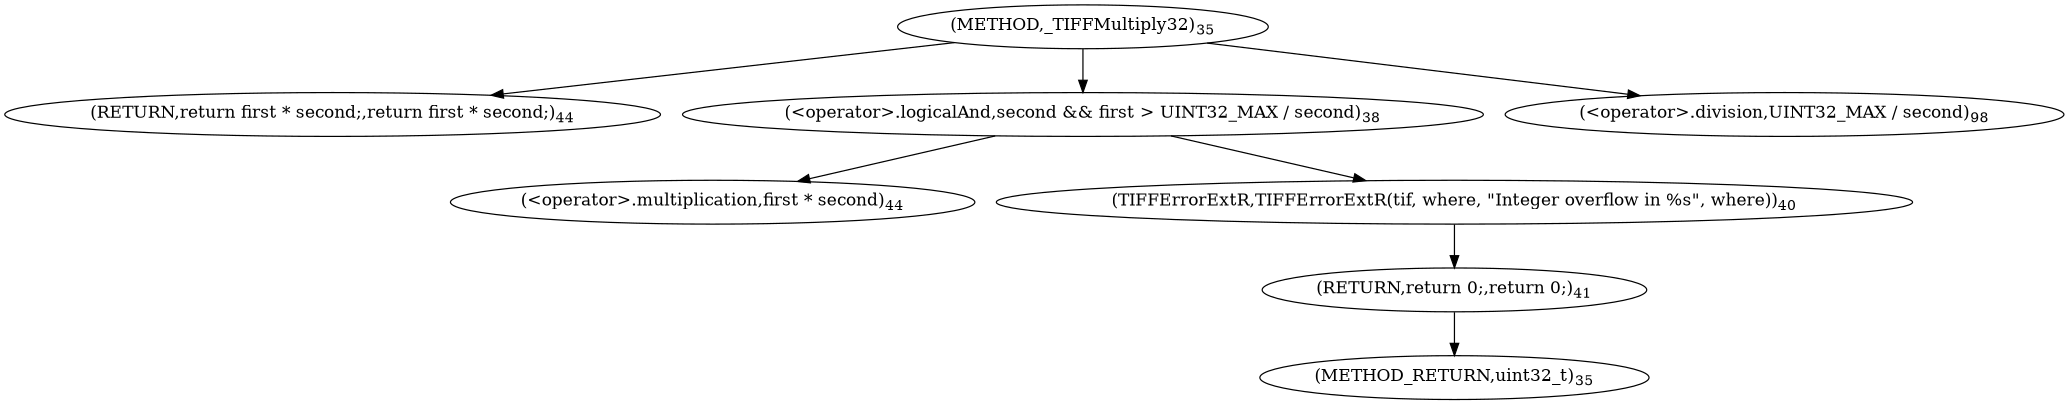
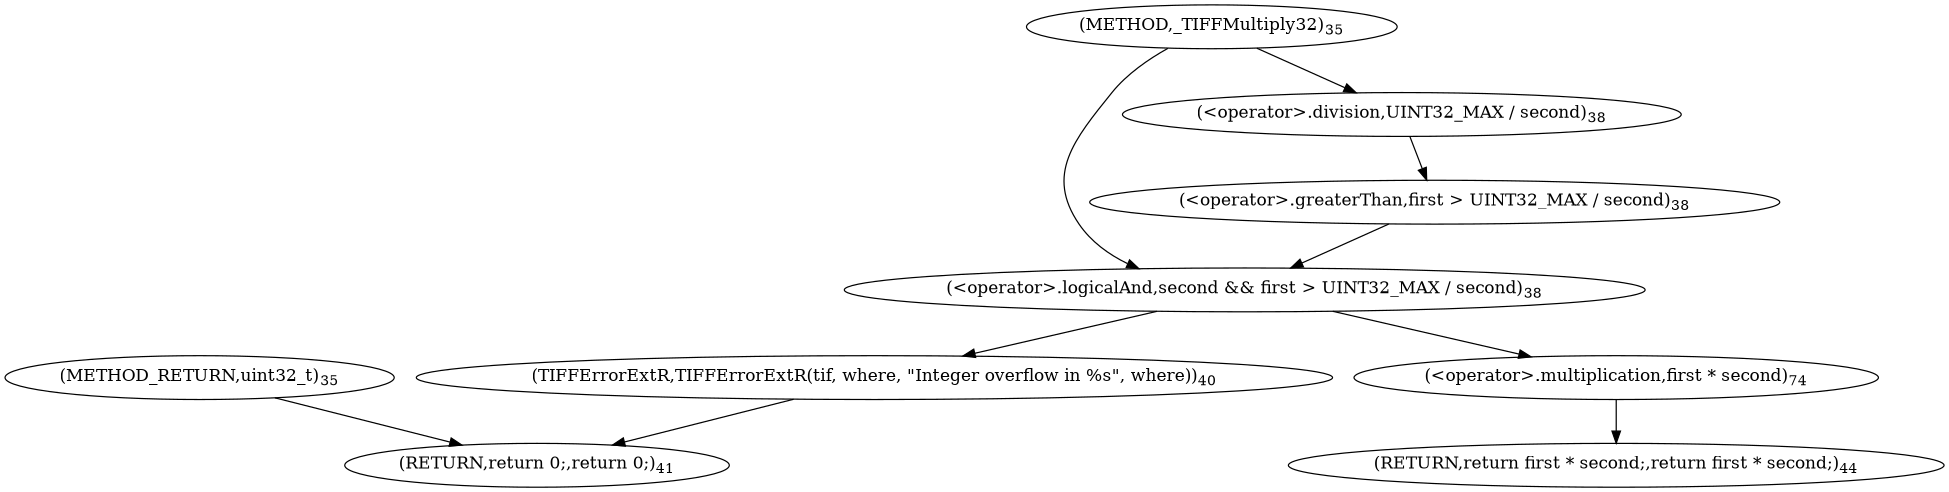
edge "(METHOD,_TIFFMultiply32)" -> "(RETURN,return first * second;,return first * second;)": now "(<operator>.multiplication,first * second)" -> "(RETURN,return first * second;,return first * second;)"
node "(<operator>.division,UINT32_MAX / second)": text "98" -> "38"
node "(<operator>.multiplication,first * second)": text "44" -> "74"
node "(<operator>.greaterThan,first > UINT32_MAX / second)": added
edge "(RETURN,return 0;,return 0;)" -> "(METHOD_RETURN,uint32_t)": reversed
